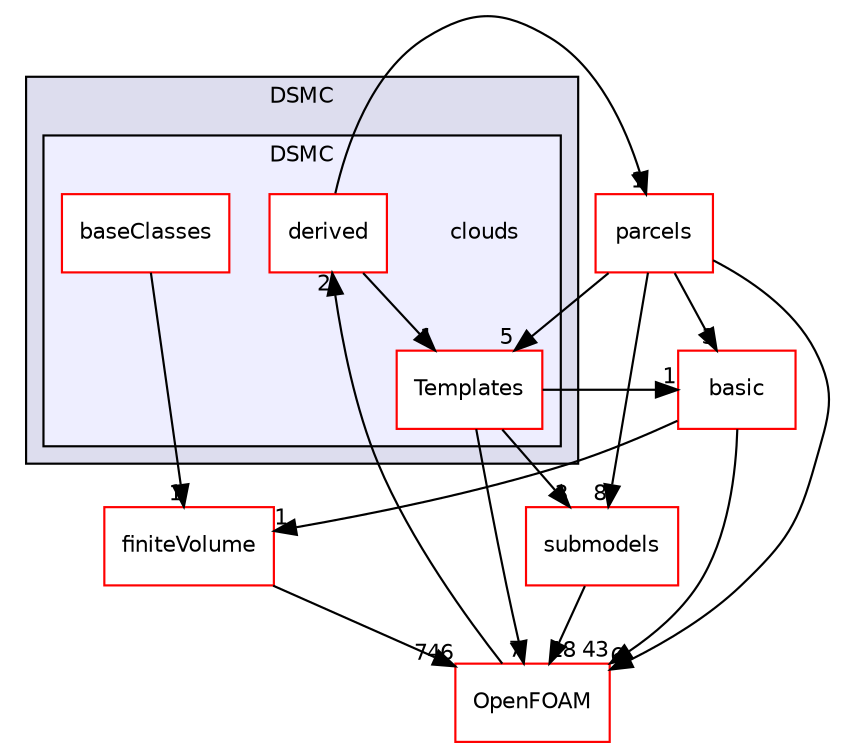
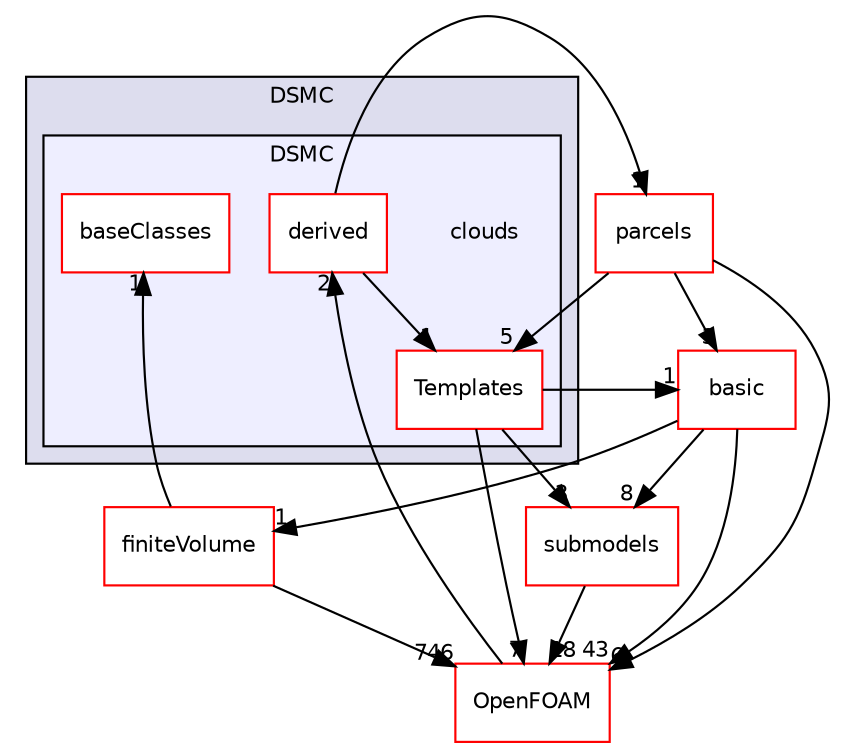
edge "parcels" -> "submodels": now "basic" -> "submodels"
edge "baseClasses" -> "finiteVolume": reversed
